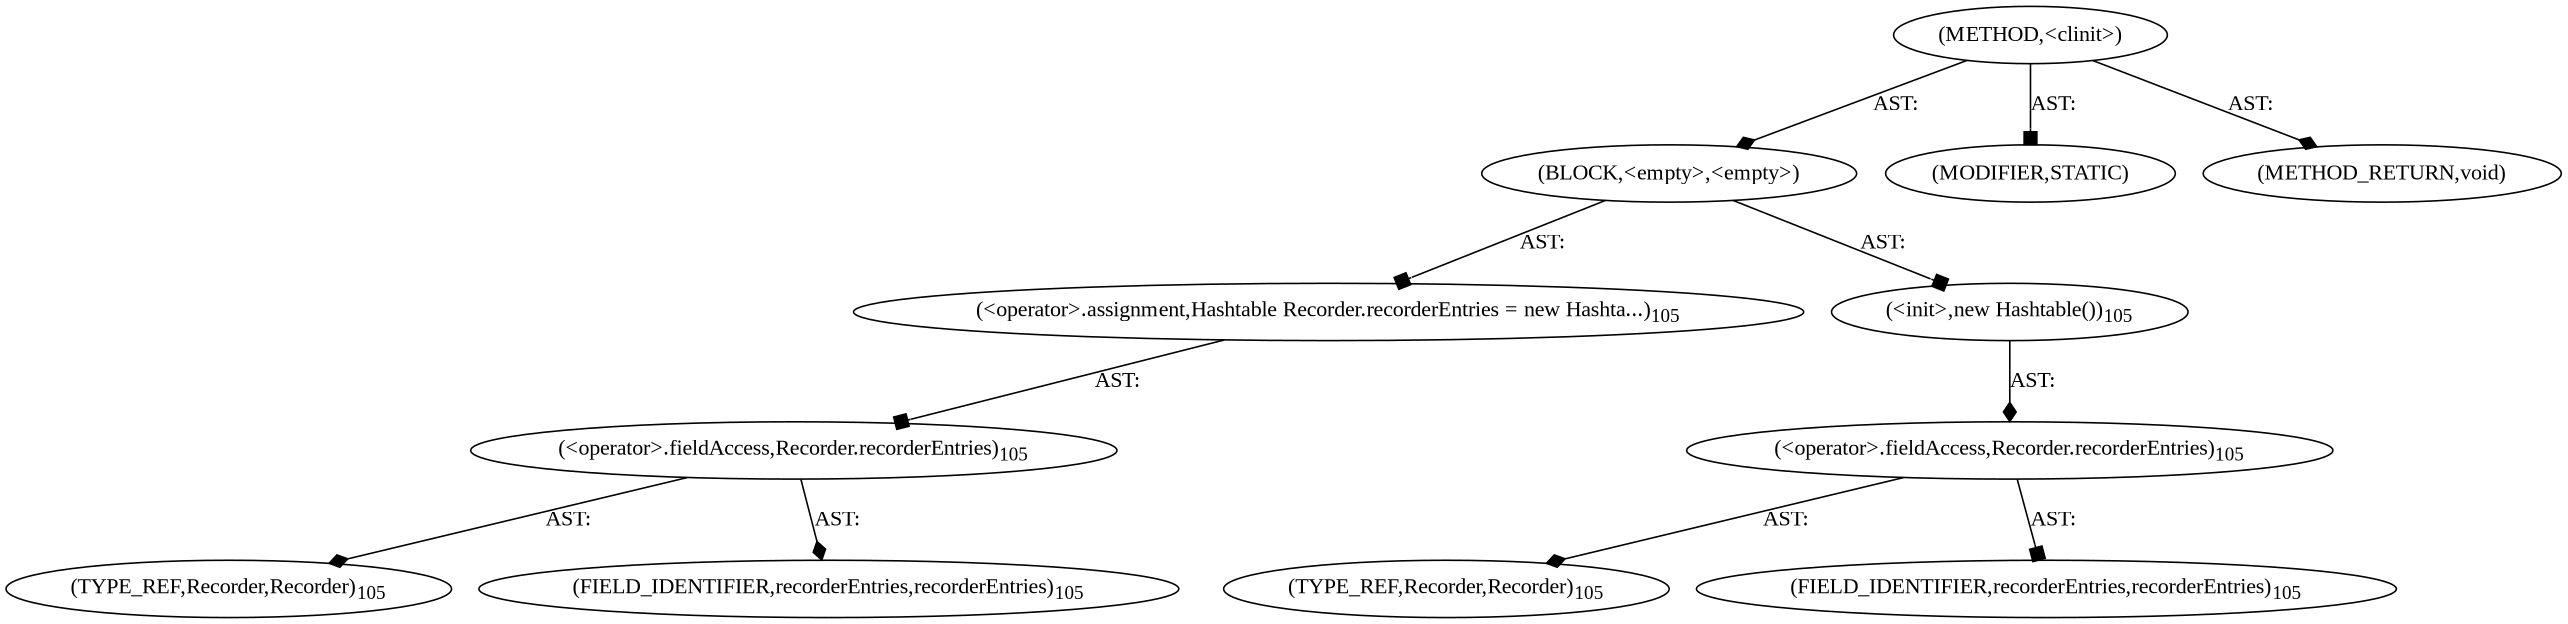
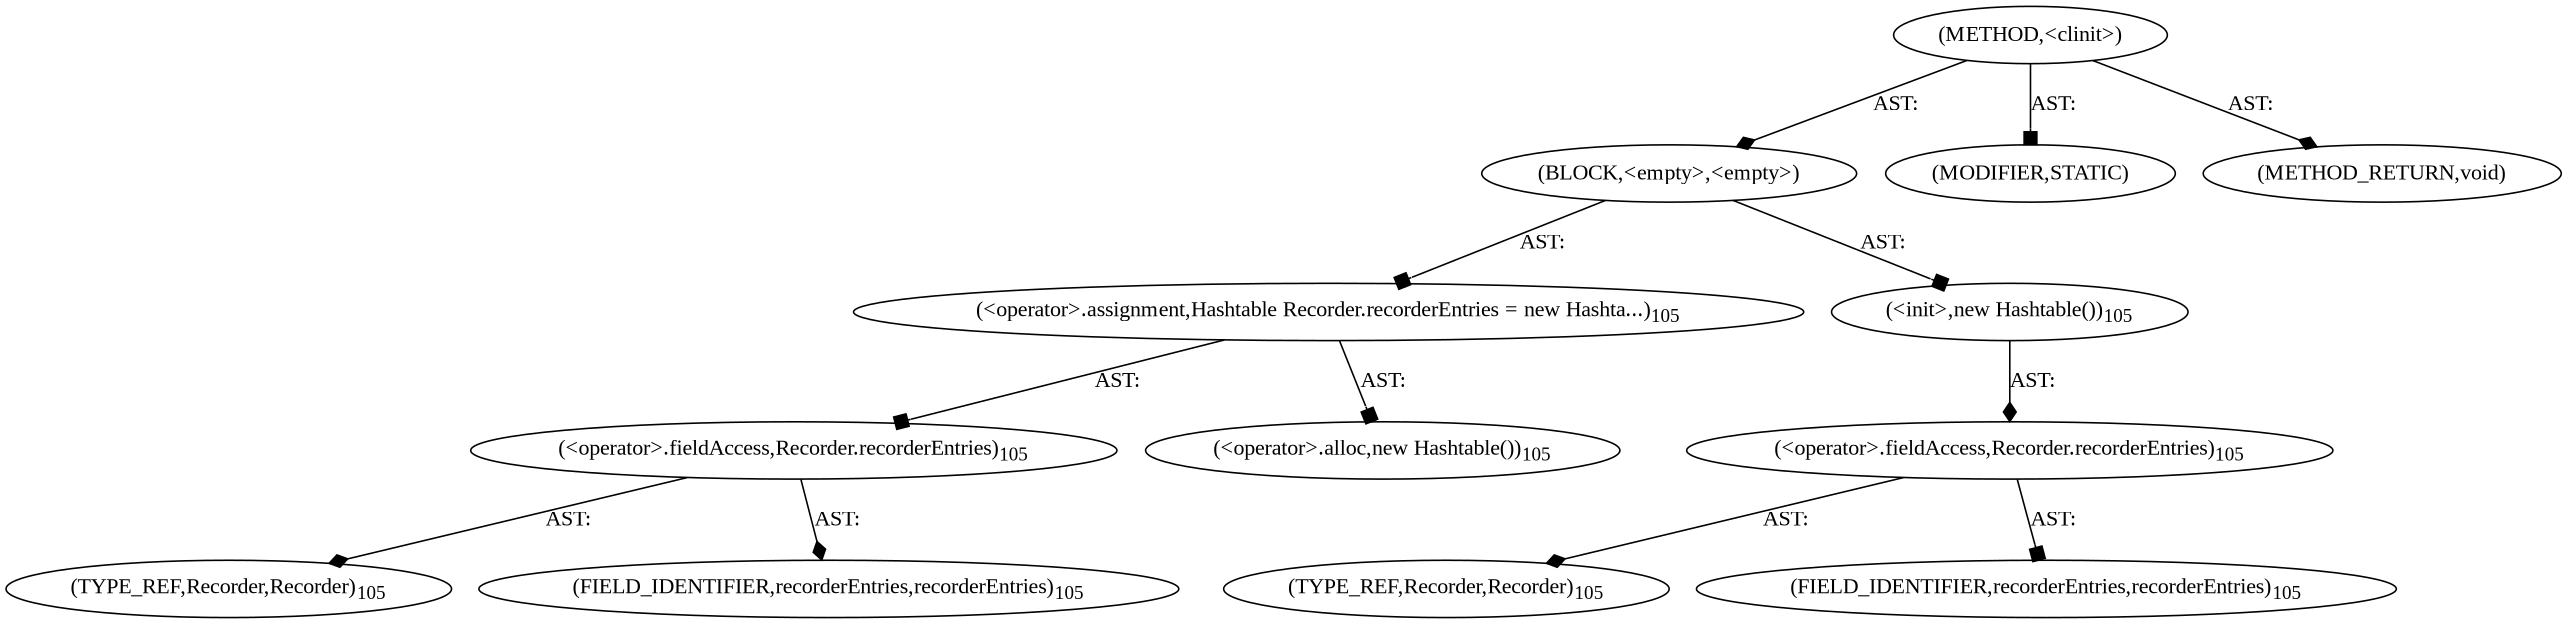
node "(<operator>.alloc,new Hashtable())": added
